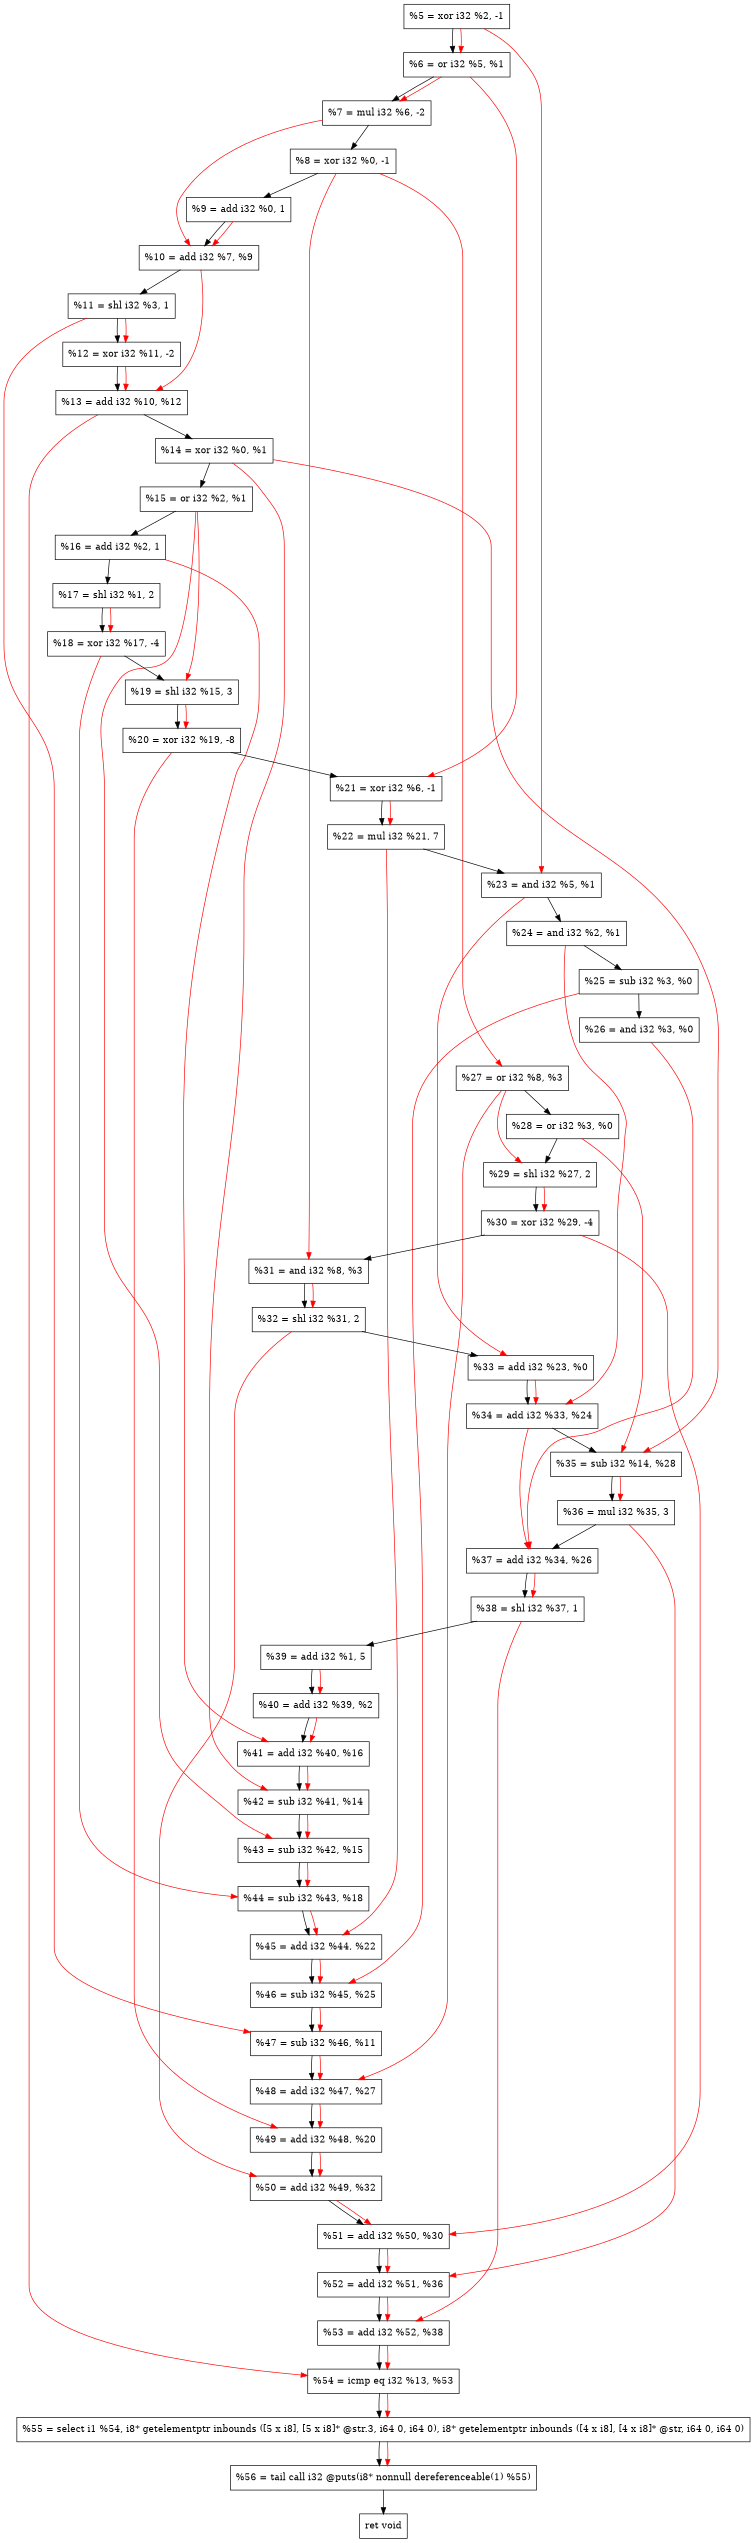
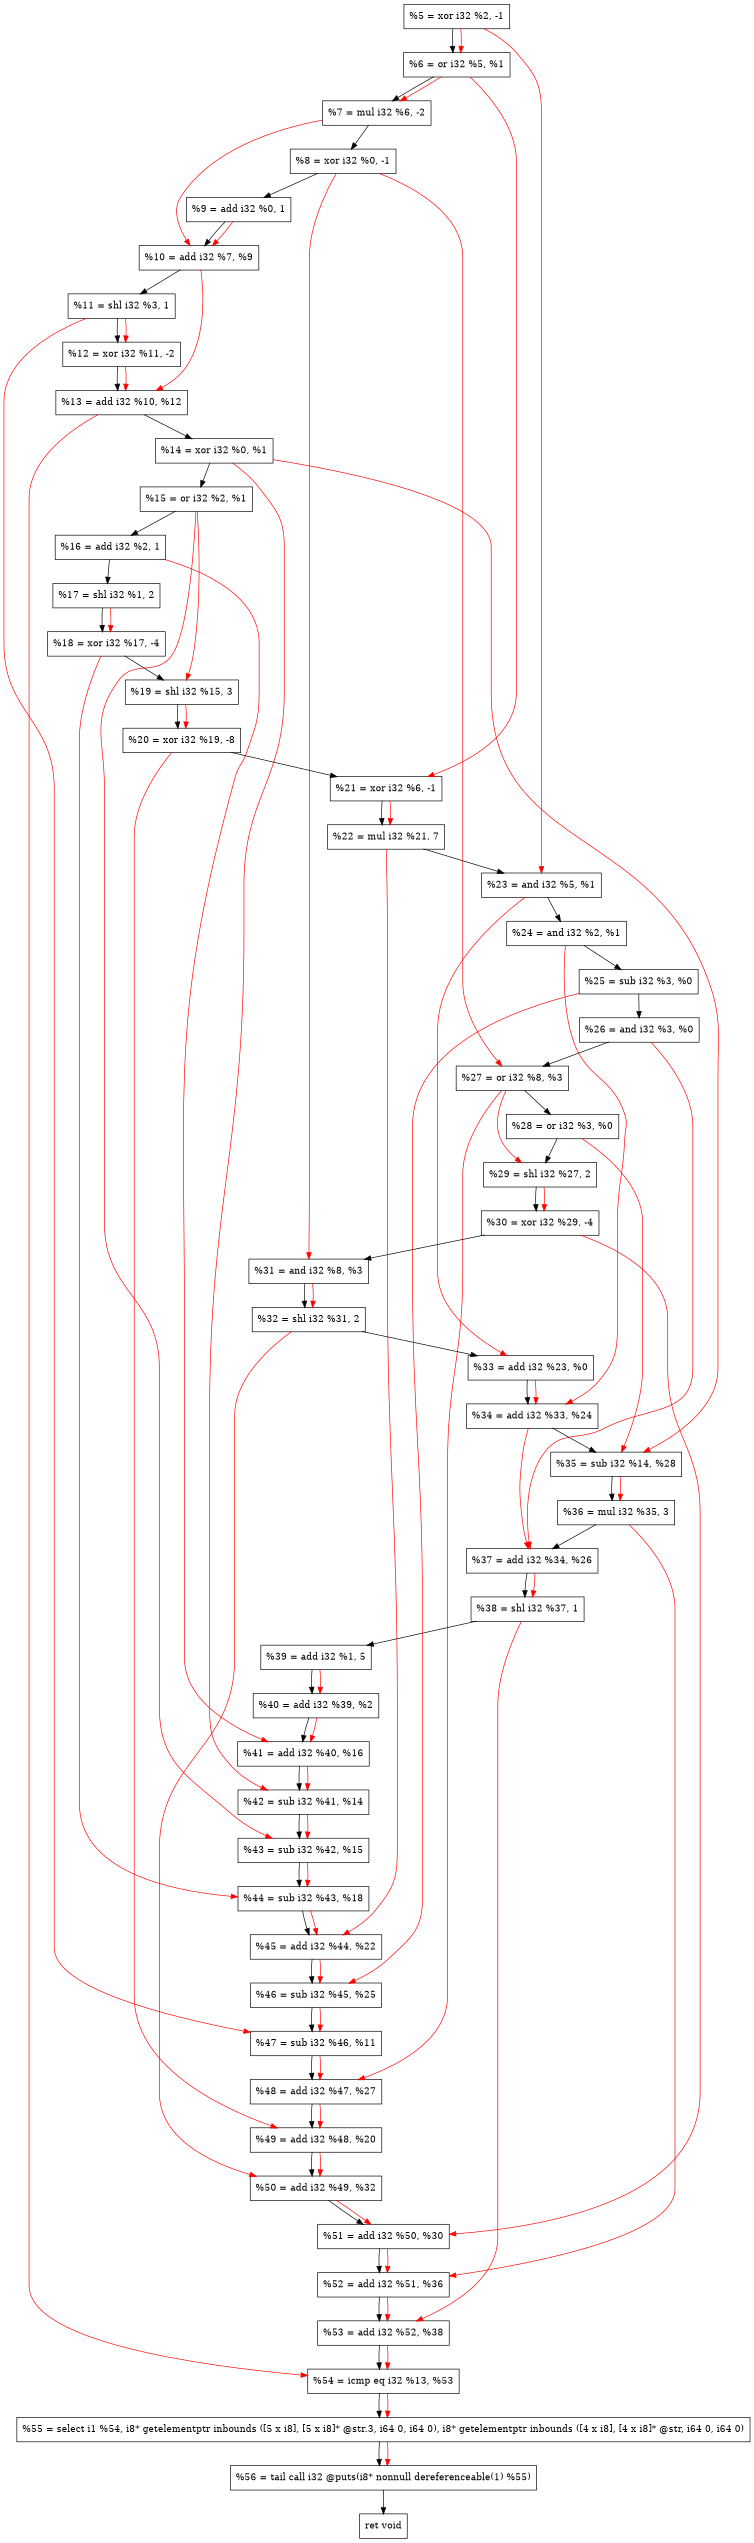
edge "%26 = and i32 %3, %0" -> "%27 = or i32 %8, %3": added
